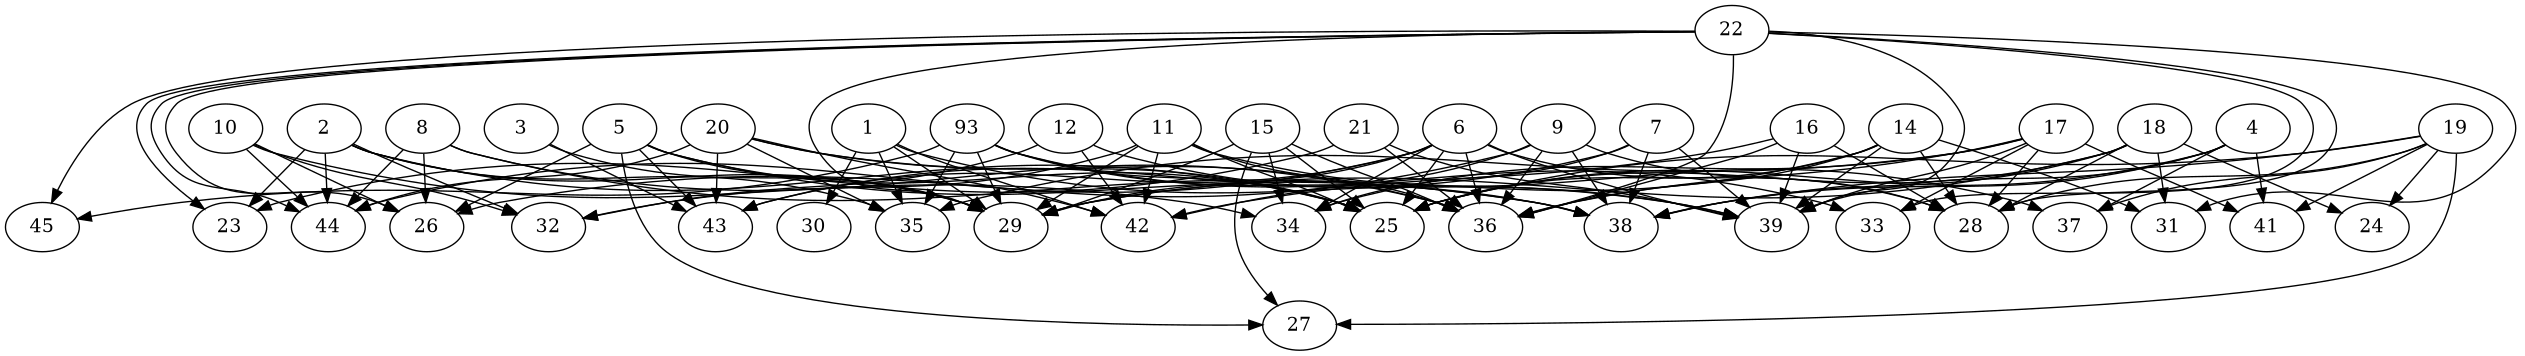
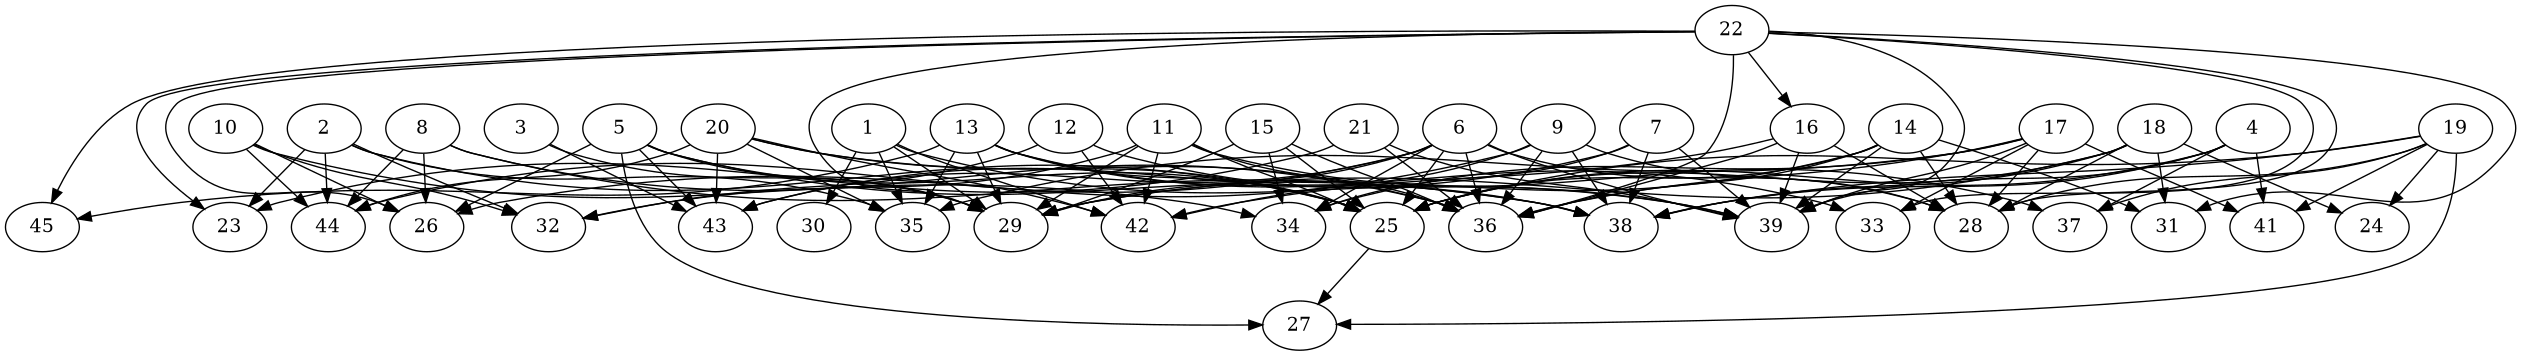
edge "22" -> "44": now "22" -> "16"
node "93": label "93" -> "13"
edge "2" -> "29": removed
edge "15" -> "27": now "25" -> "27"
